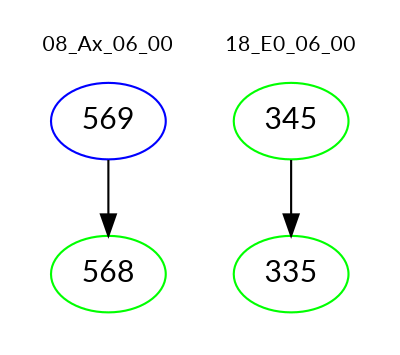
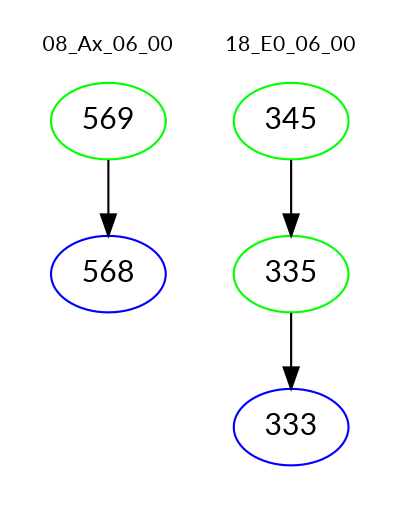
node "569": color blue -> green
node "568": color green -> blue
node "333": added
